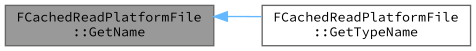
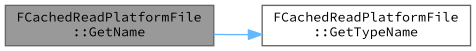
edge "FCachedReadPlatformFile ::GetTypeName" -> "FCachedReadPlatformFile ::GetName": reversed
